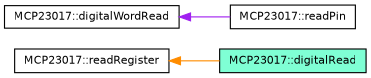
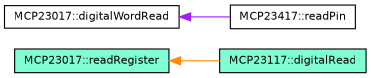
node "MCP23017::readPin": label "MCP23017::readPin" -> "MCP23417::readPin"
node "MCP23017::readRegister": fillcolor white -> aquamarine
node "MCP23017::digitalRead": label "MCP23017::digitalRead" -> "MCP23117::digitalRead"
